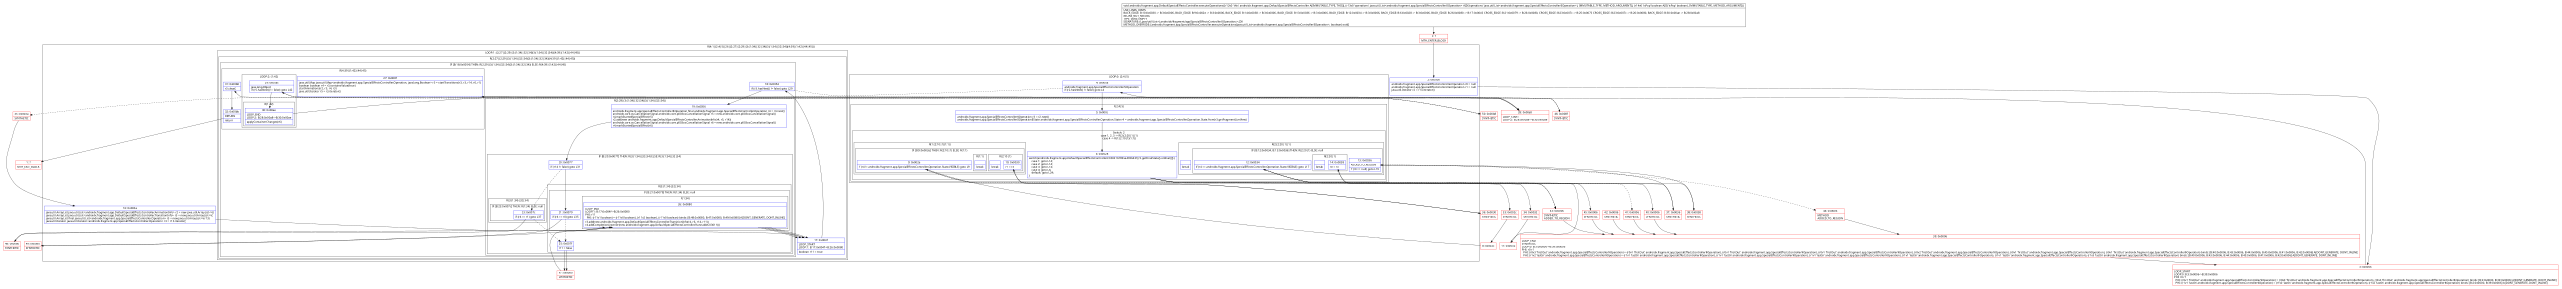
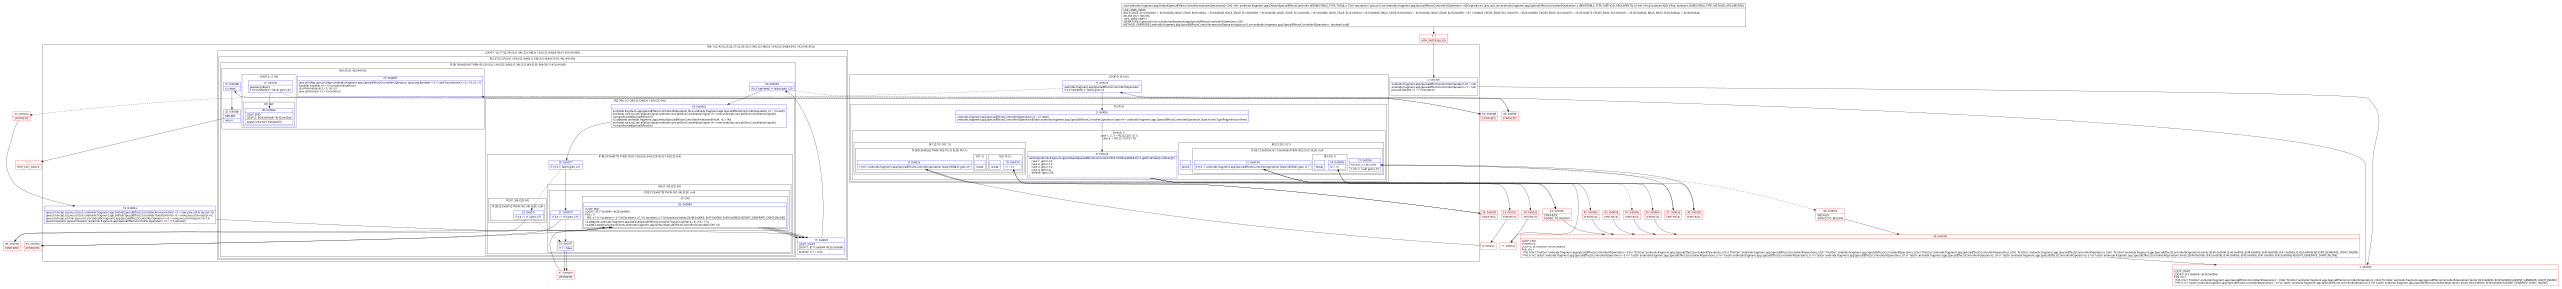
node "28: 0x00a8": removed
